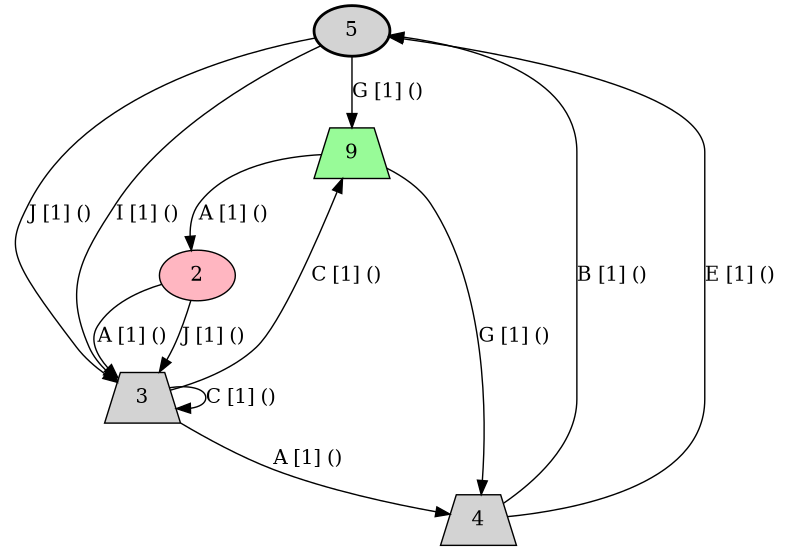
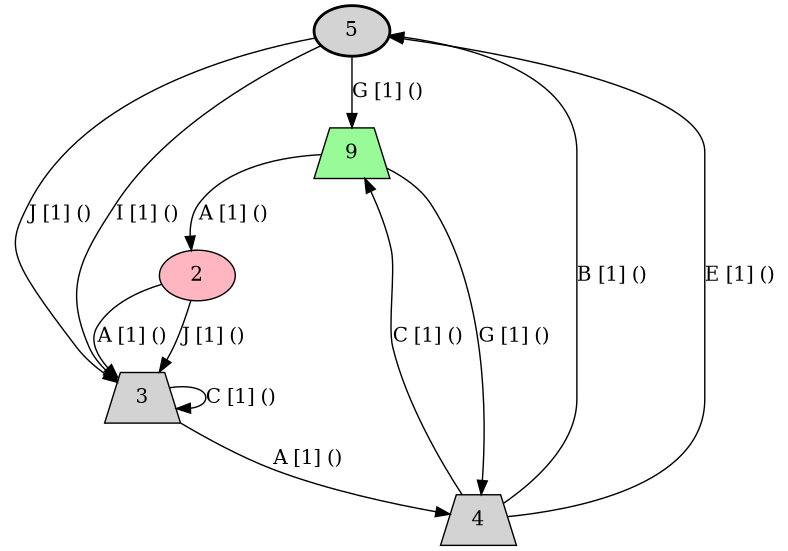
edge "3" -> "9": now "4" -> "9"
